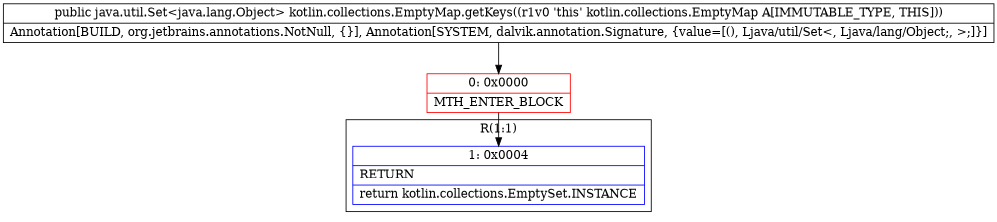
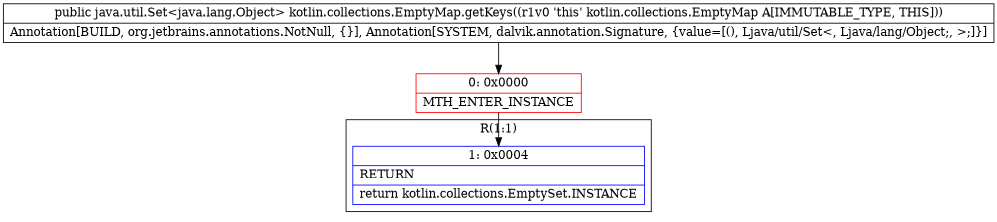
node "0: 0x0000": text "MTH_ENTER_BLOCK" -> "MTH_ENTER_INSTANCE"
